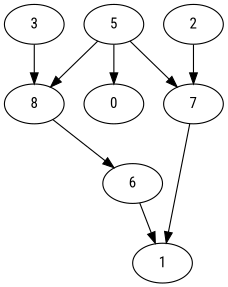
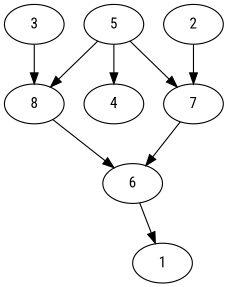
node "0": label "0" -> "4"
edge "7" -> "1": now "7" -> "6"
